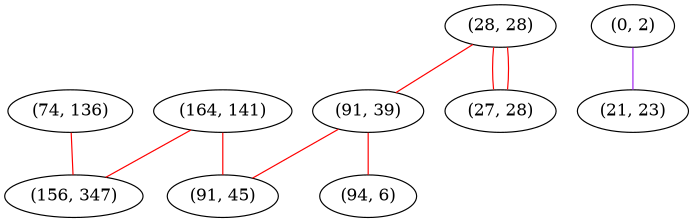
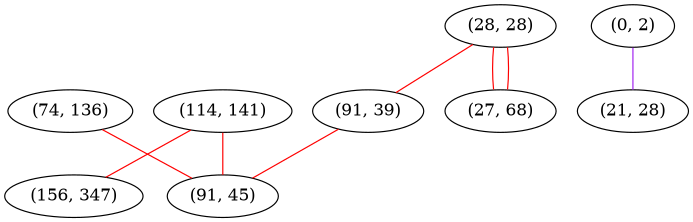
node "(164, 141)": label "(164, 141)" -> "(114, 141)"
node "(27, 28)": label "(27, 28)" -> "(27, 68)"
node "(21, 23)": label "(21, 23)" -> "(21, 28)"
edge "(74, 136)" -- "(156, 347)": now "(74, 136)" -- "(91, 45)"
node "(94, 6)": removed
